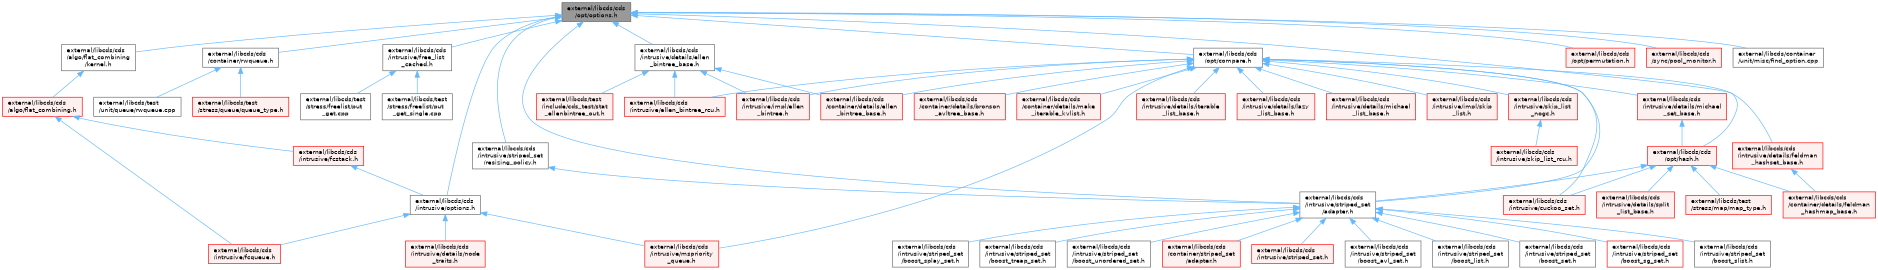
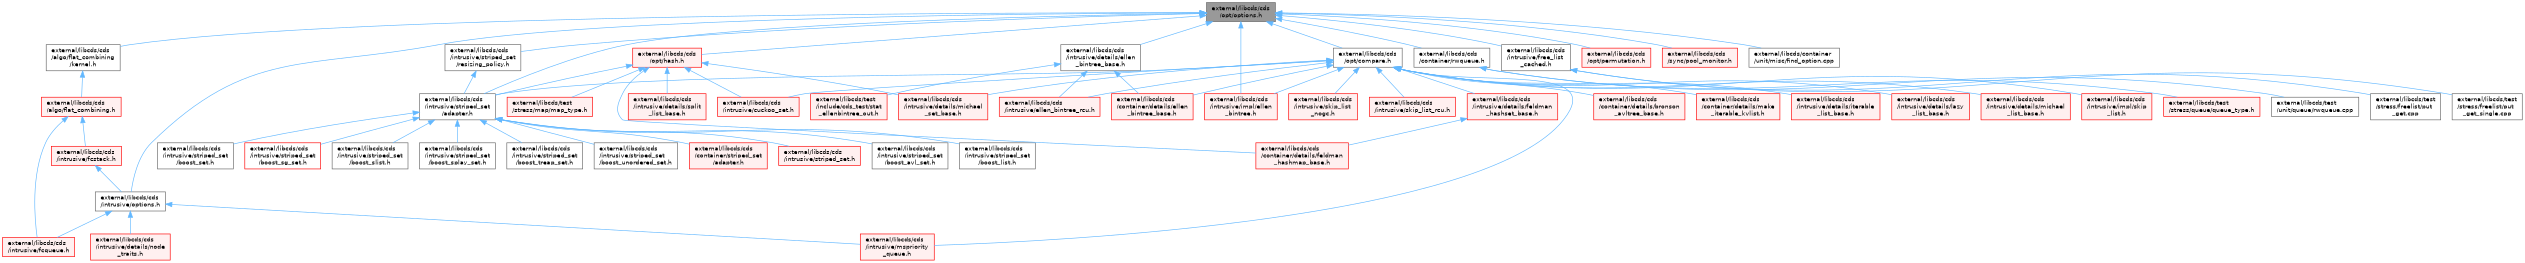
edge "external/libcds/cds /intrusive/impl/ellen _bintree.h" -> "external/libcds/cds /intrusive/details/ellen _bintree_base.h": now "external/libcds/cds /intrusive/impl/ellen _bintree.h" -> "external/libcds/cds /opt/options.h"
edge "external/libcds/cds /intrusive/skip_list_rcu.h" -> "external/libcds/cds /intrusive/skip_list _nogc.h": now "external/libcds/cds /intrusive/skip_list_rcu.h" -> "external/libcds/cds /opt/compare.h"
edge "external/libcds/cds /opt/hash.h" -> "external/libcds/cds /intrusive/details/michael _set_base.h": reversed
